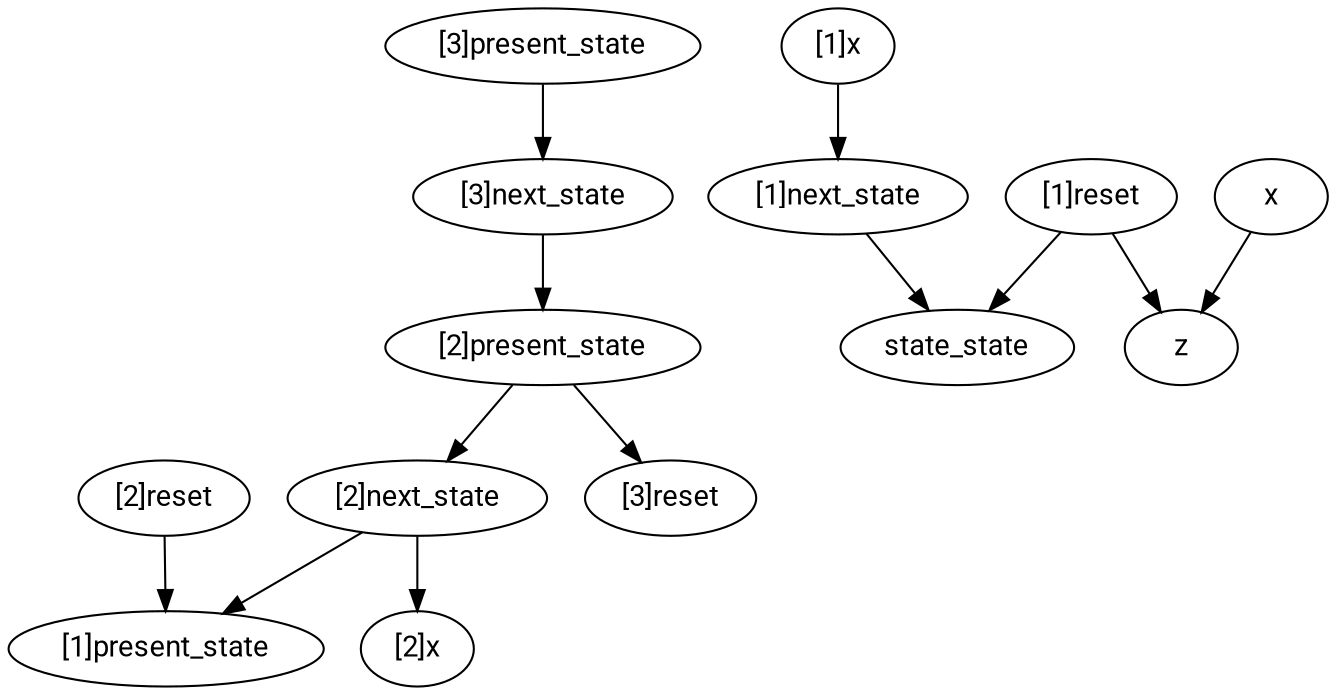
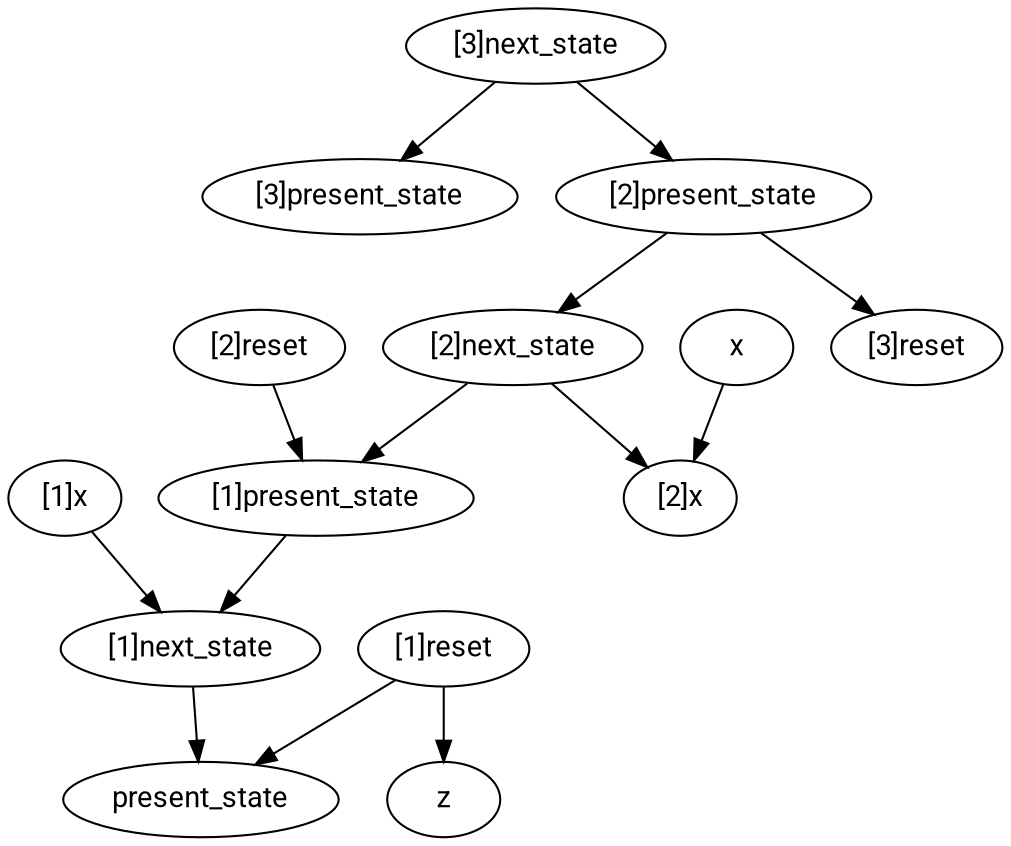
edge "[3]present_state" -> "[3]next_state": reversed
edge "x" -> "z": now "x" -> "[2]x"
node "state_state": label "state_state" -> "present_state"
edge "[1]present_state" -> "[1]next_state": added
